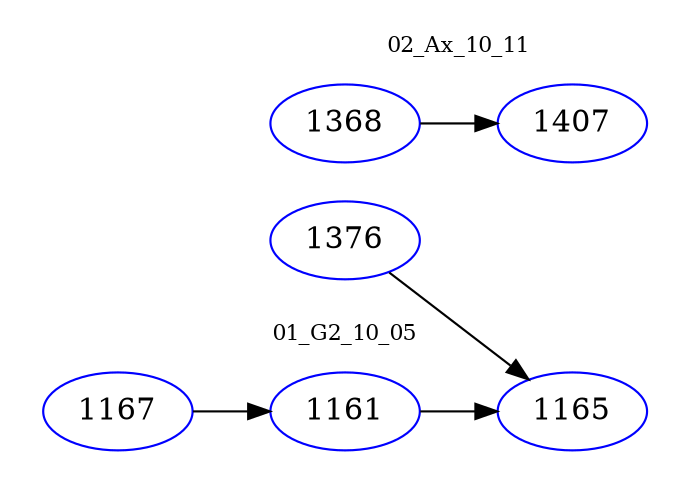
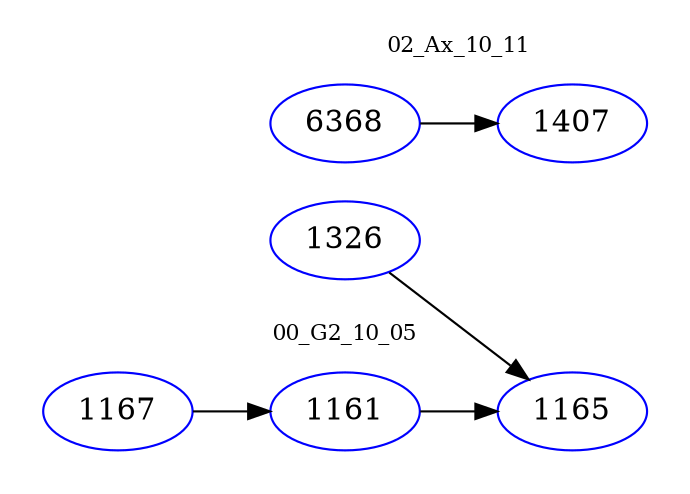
node "1368": label "1368" -> "6368"
node "1376": label "1376" -> "1326"
cluster "01_G2_10_05": label "01_G2_10_05" -> "00_G2_10_05"
